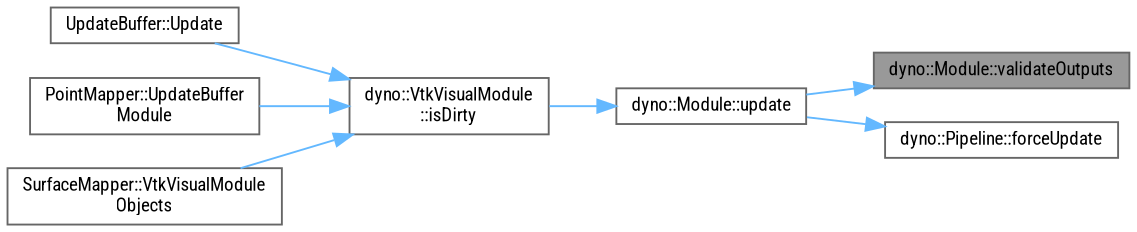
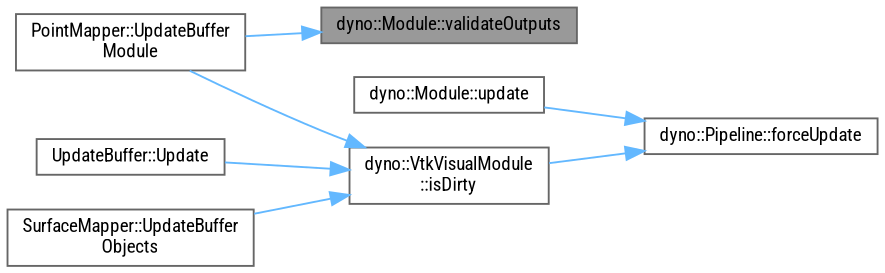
edge "dyno::Module::update" -> "dyno::Module::validateOutputs": now "PointMapper::UpdateBuffer Module" -> "dyno::Module::validateOutputs"
edge "dyno::VtkVisualModule ::isDirty" -> "dyno::Module::update": now "dyno::VtkVisualModule ::isDirty" -> "dyno::Pipeline::forceUpdate"
node "SurfaceMapper::VtkVisualModule Objects": label "SurfaceMapper::VtkVisualModule Objects" -> "SurfaceMapper::UpdateBuffer Objects"
